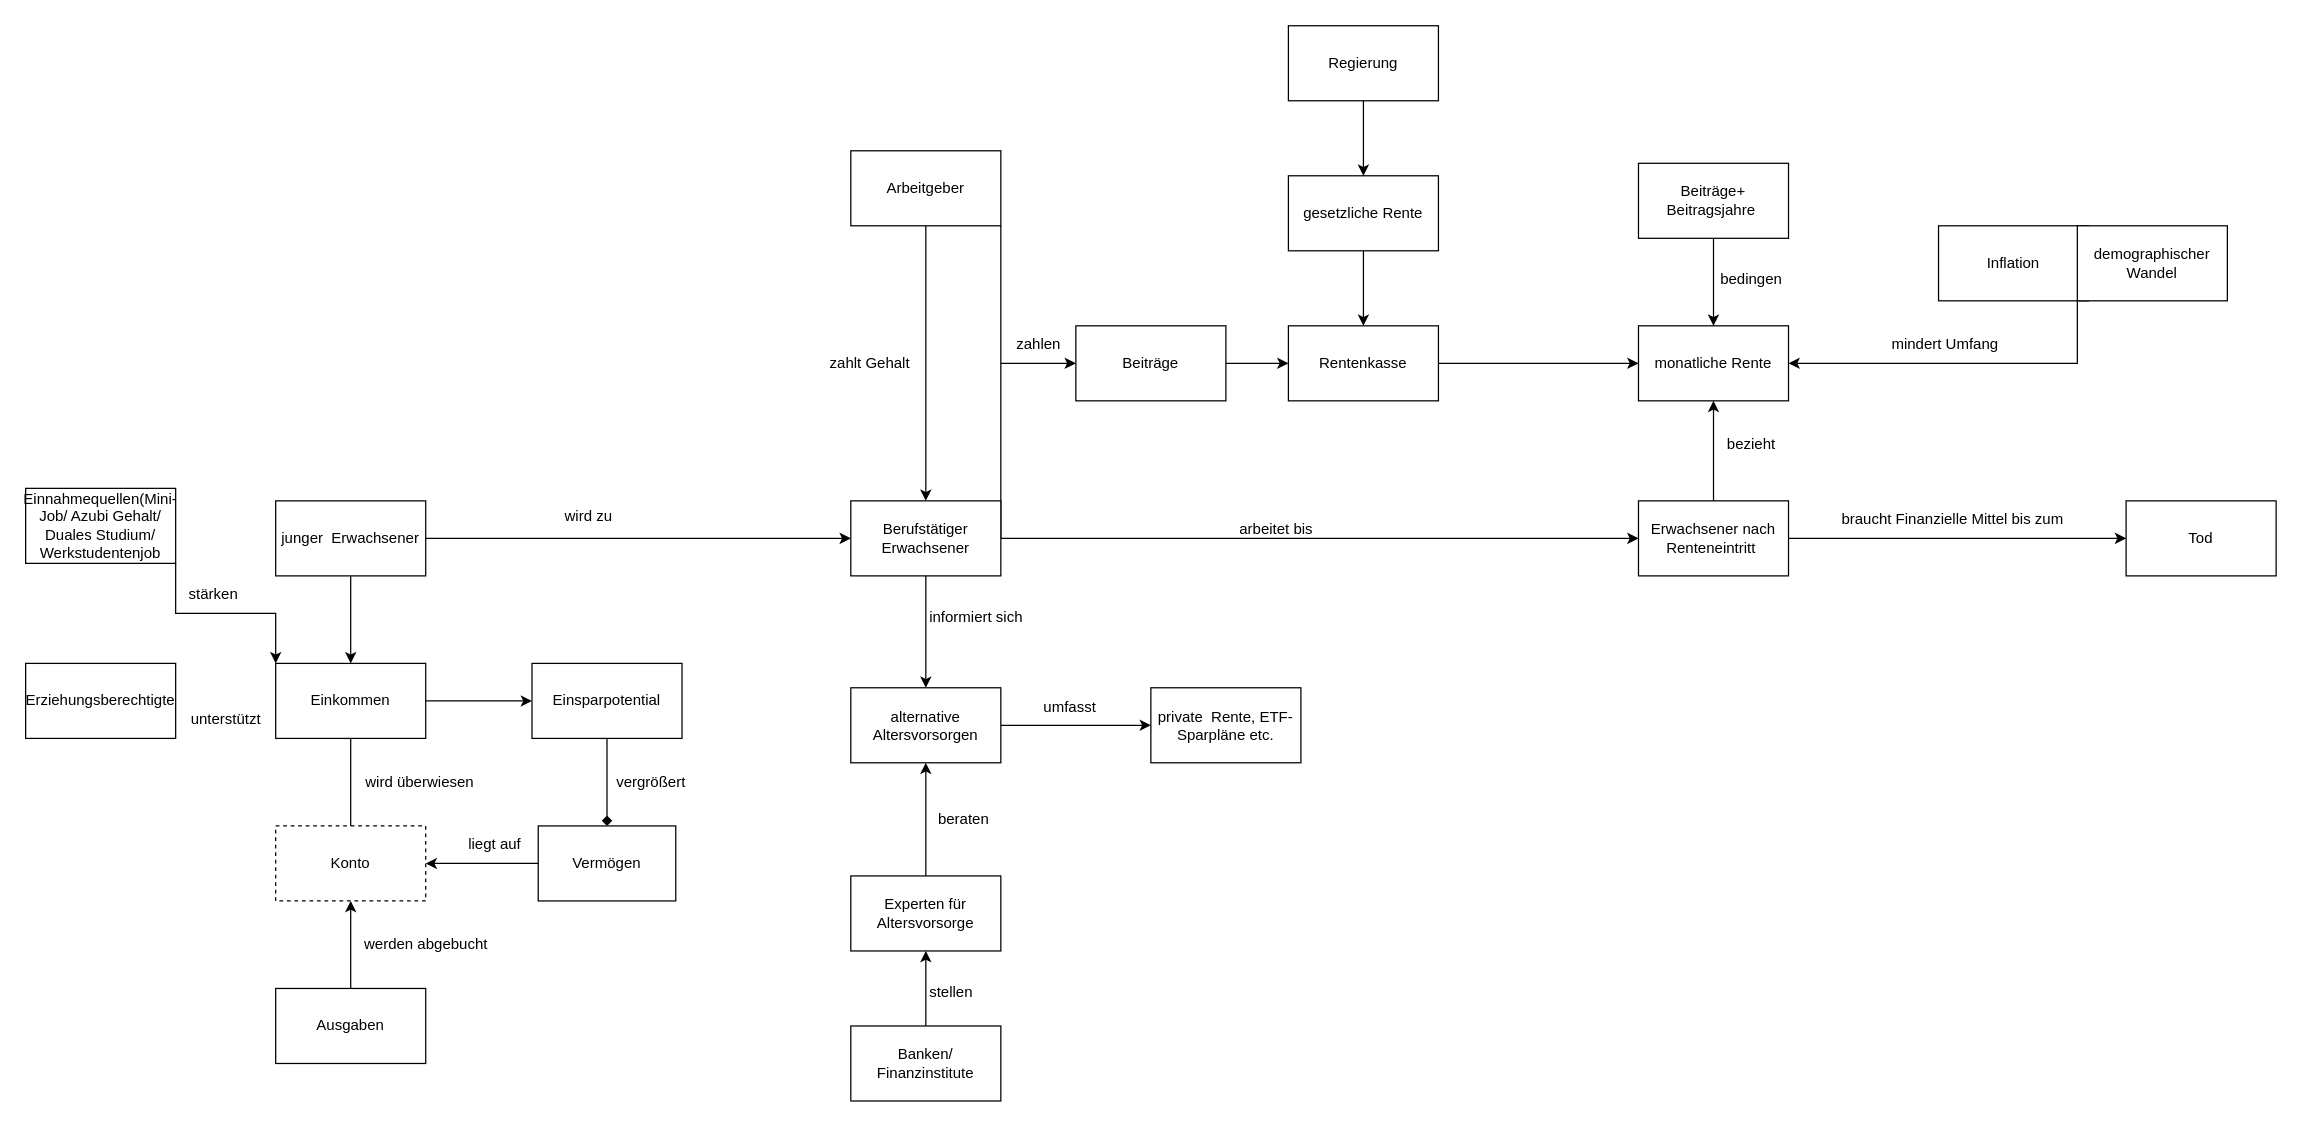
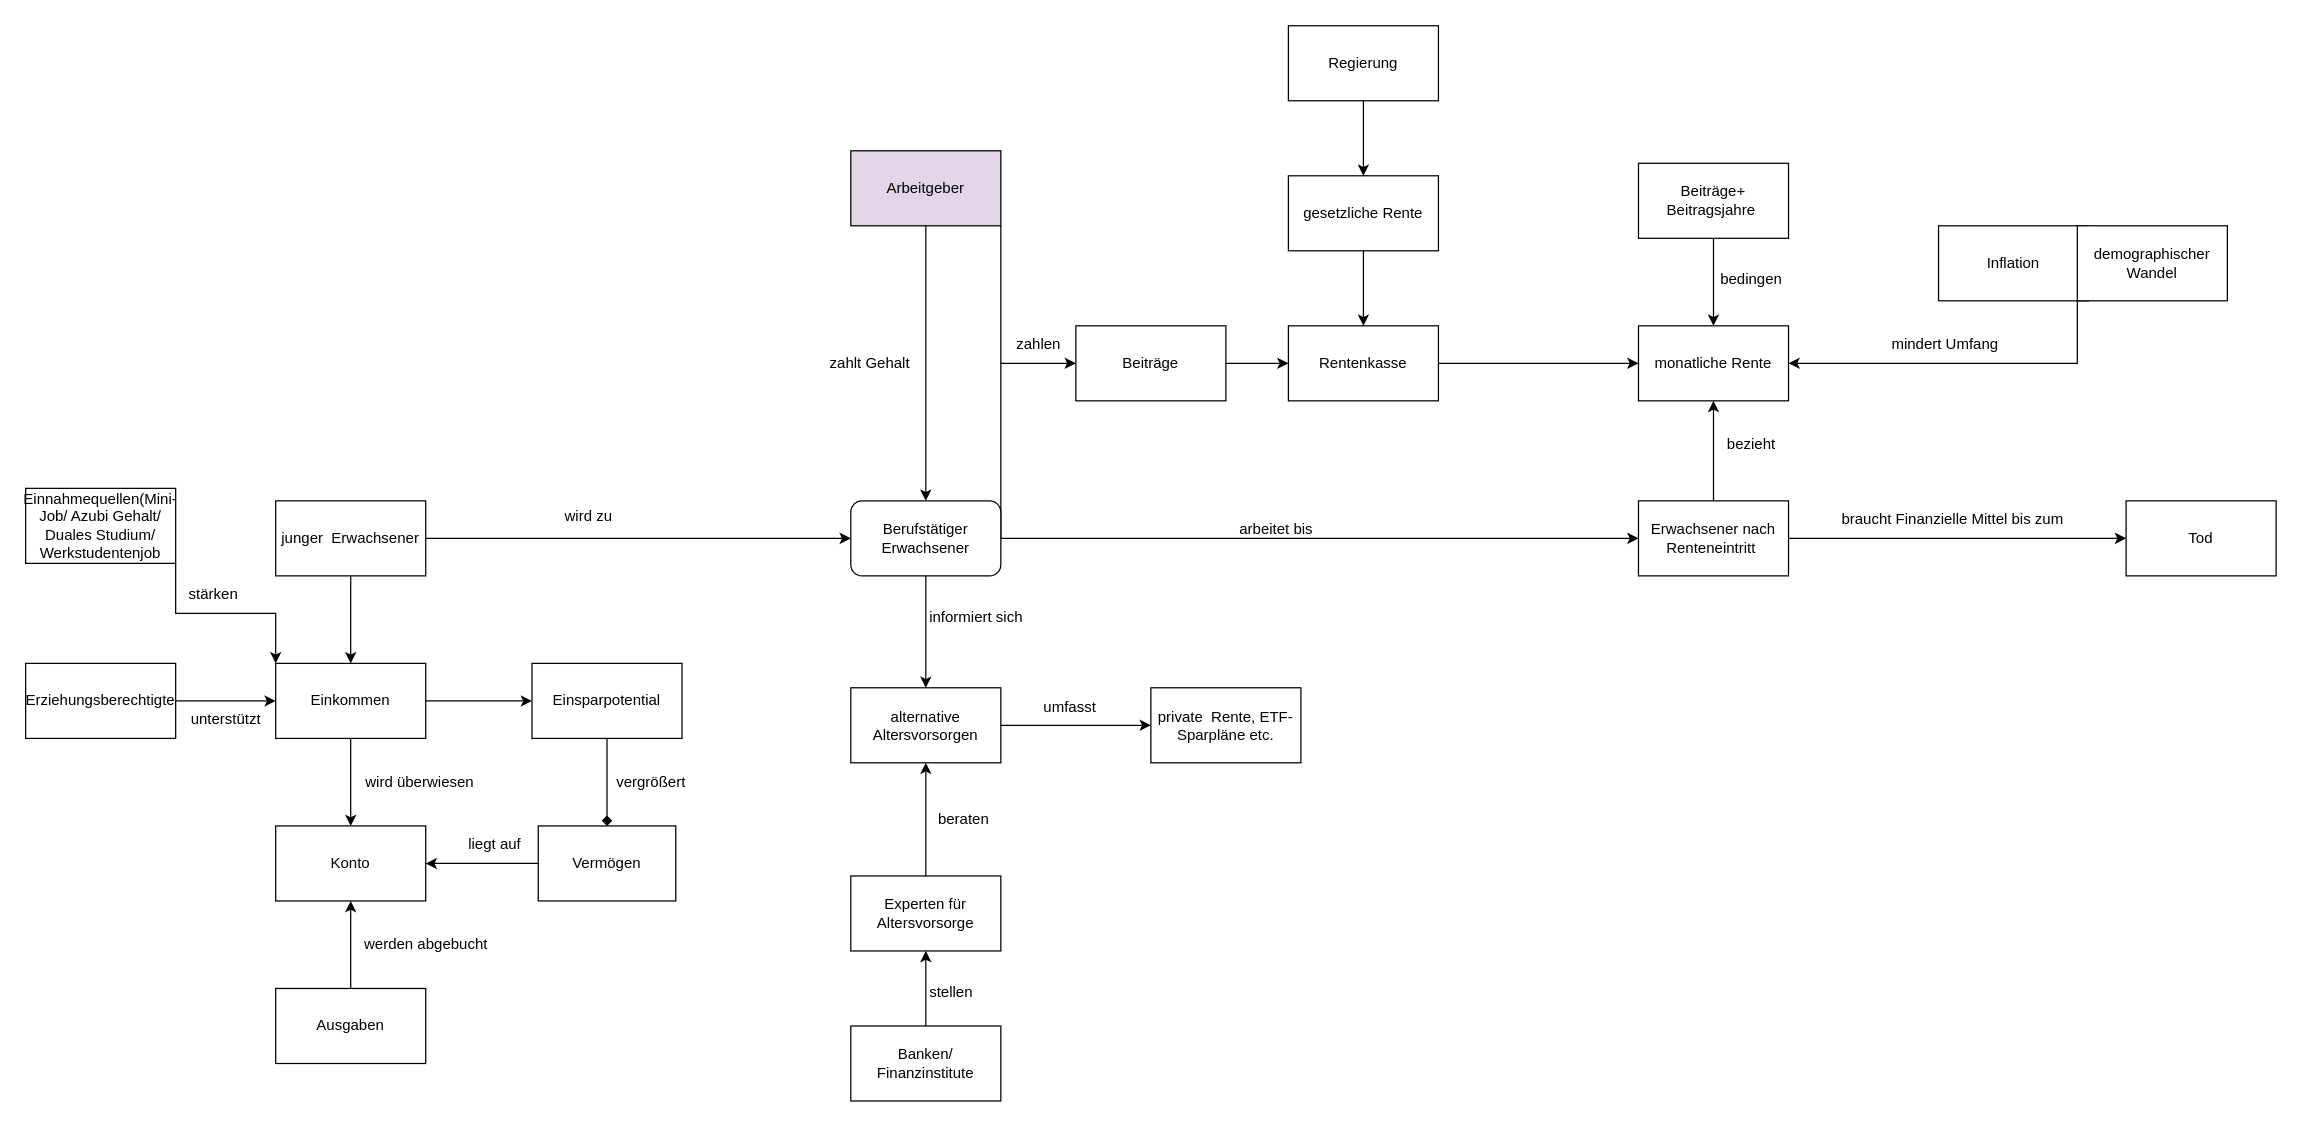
node "Arbeitgeber": fillcolor #ffffff -> #e1d5e7
node "Berufstätiger Erwachsener": shape rectangle -> rounded rectangle
edge "Erziehungsberechtigte" -> "Einkommen": added
edge "Einkommen" -- "Konto": arrowhead none -> classic
node "Konto": style dashed -> solid
